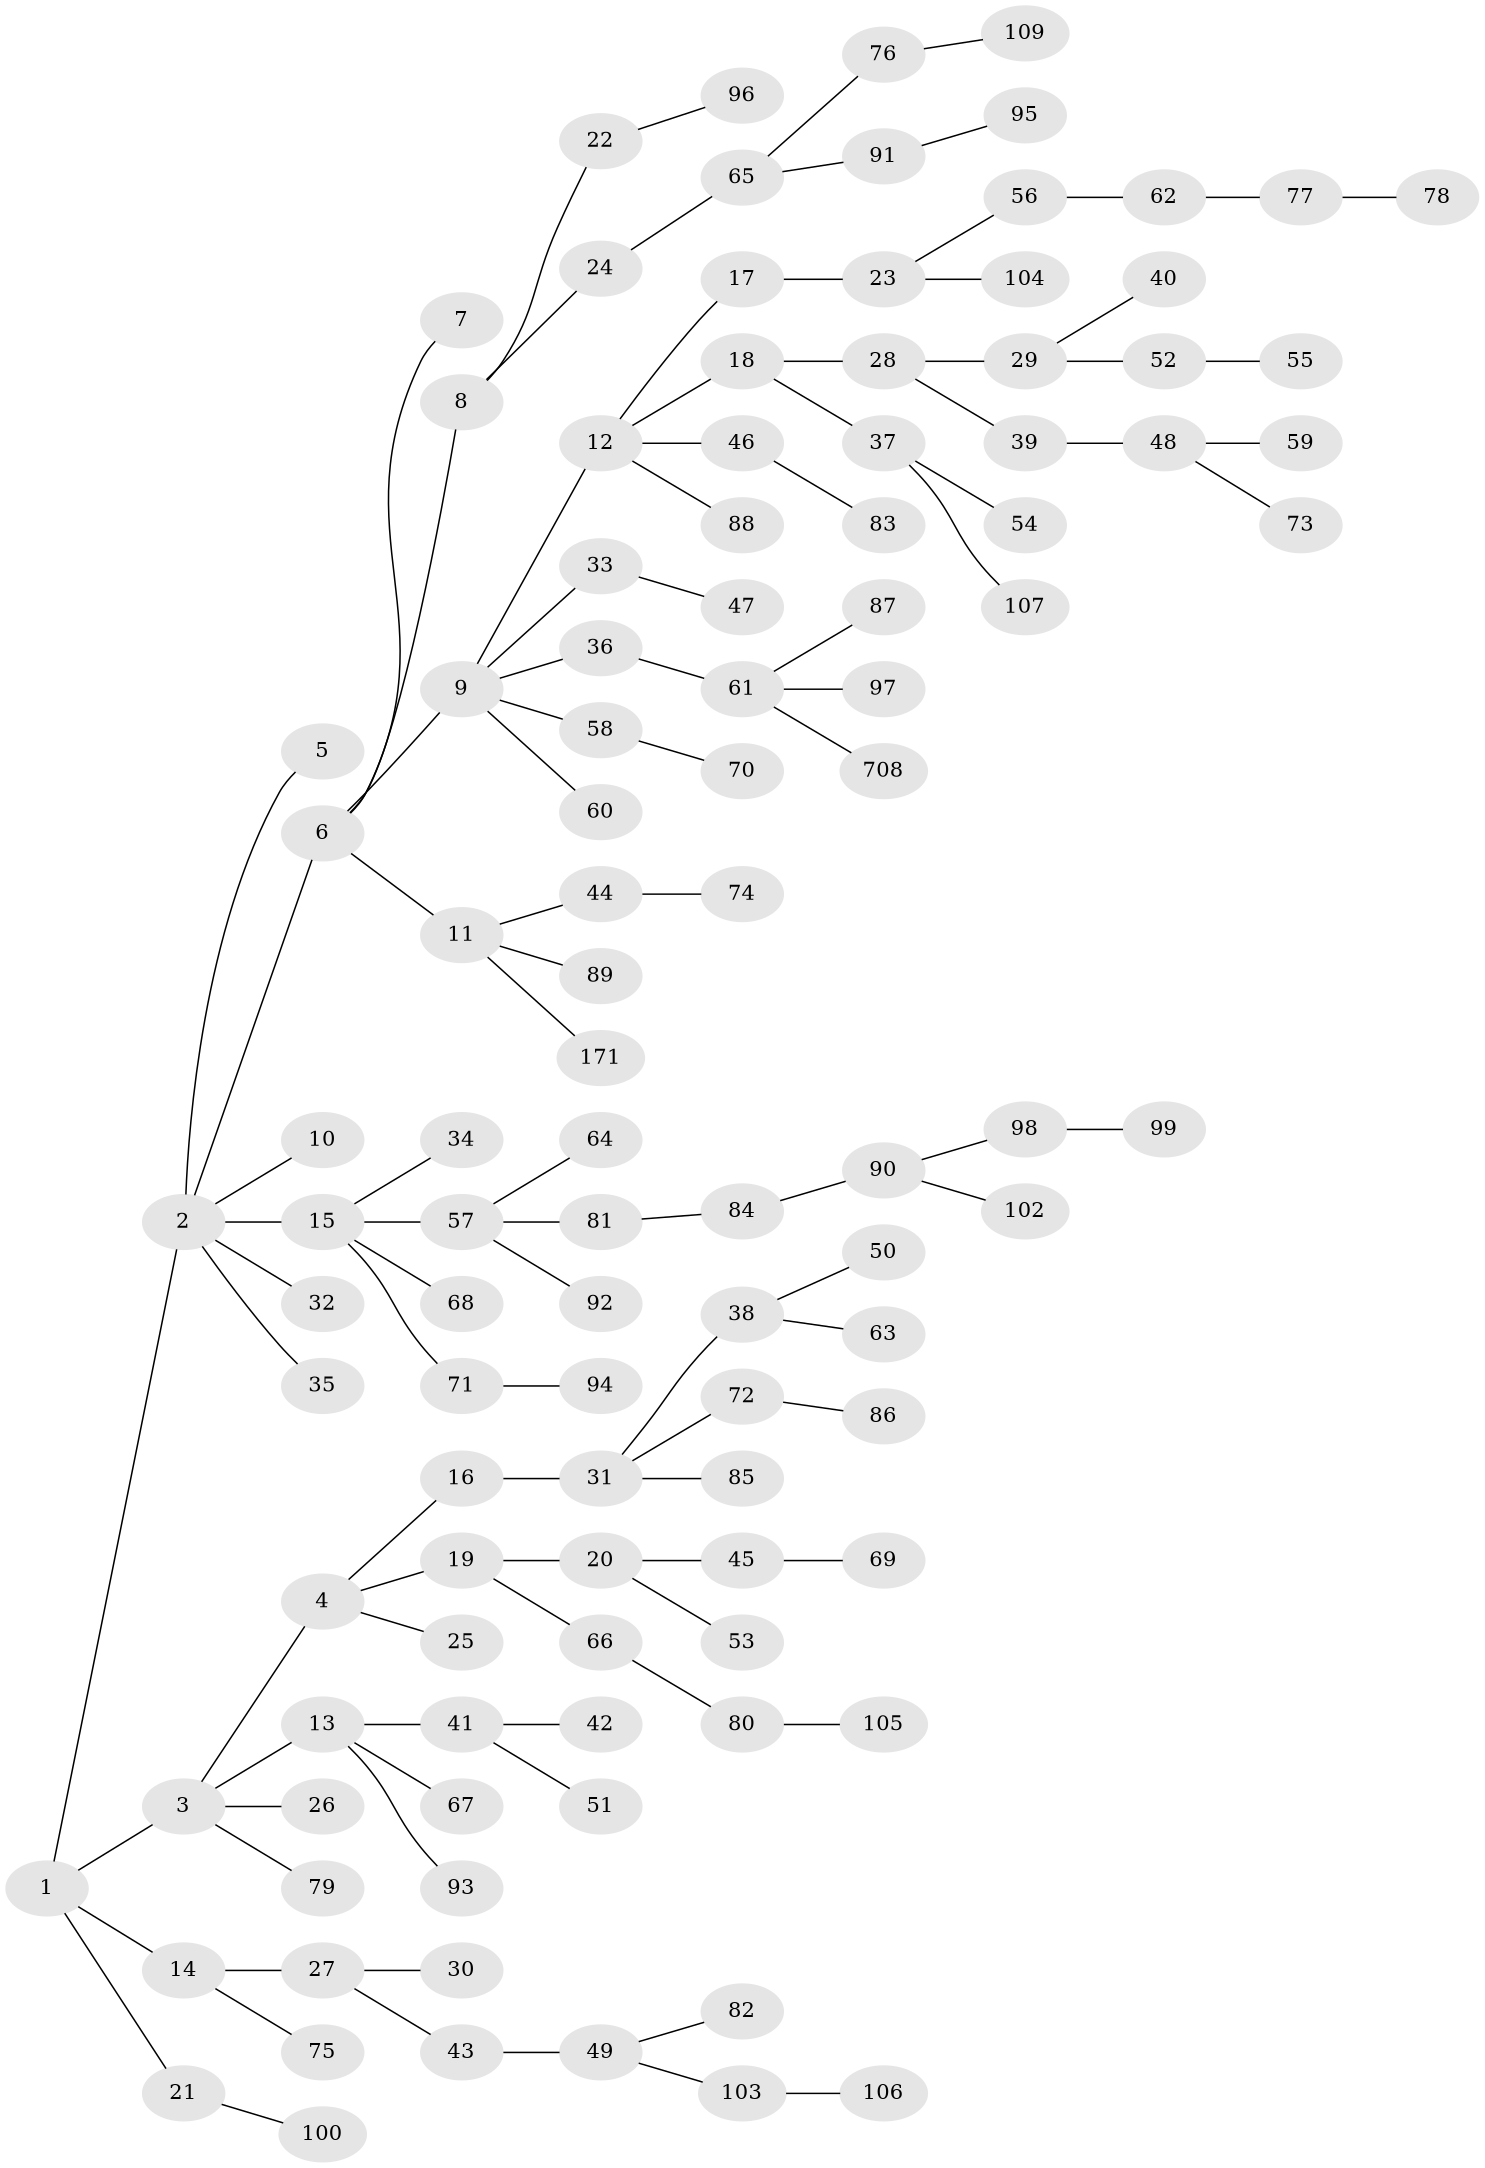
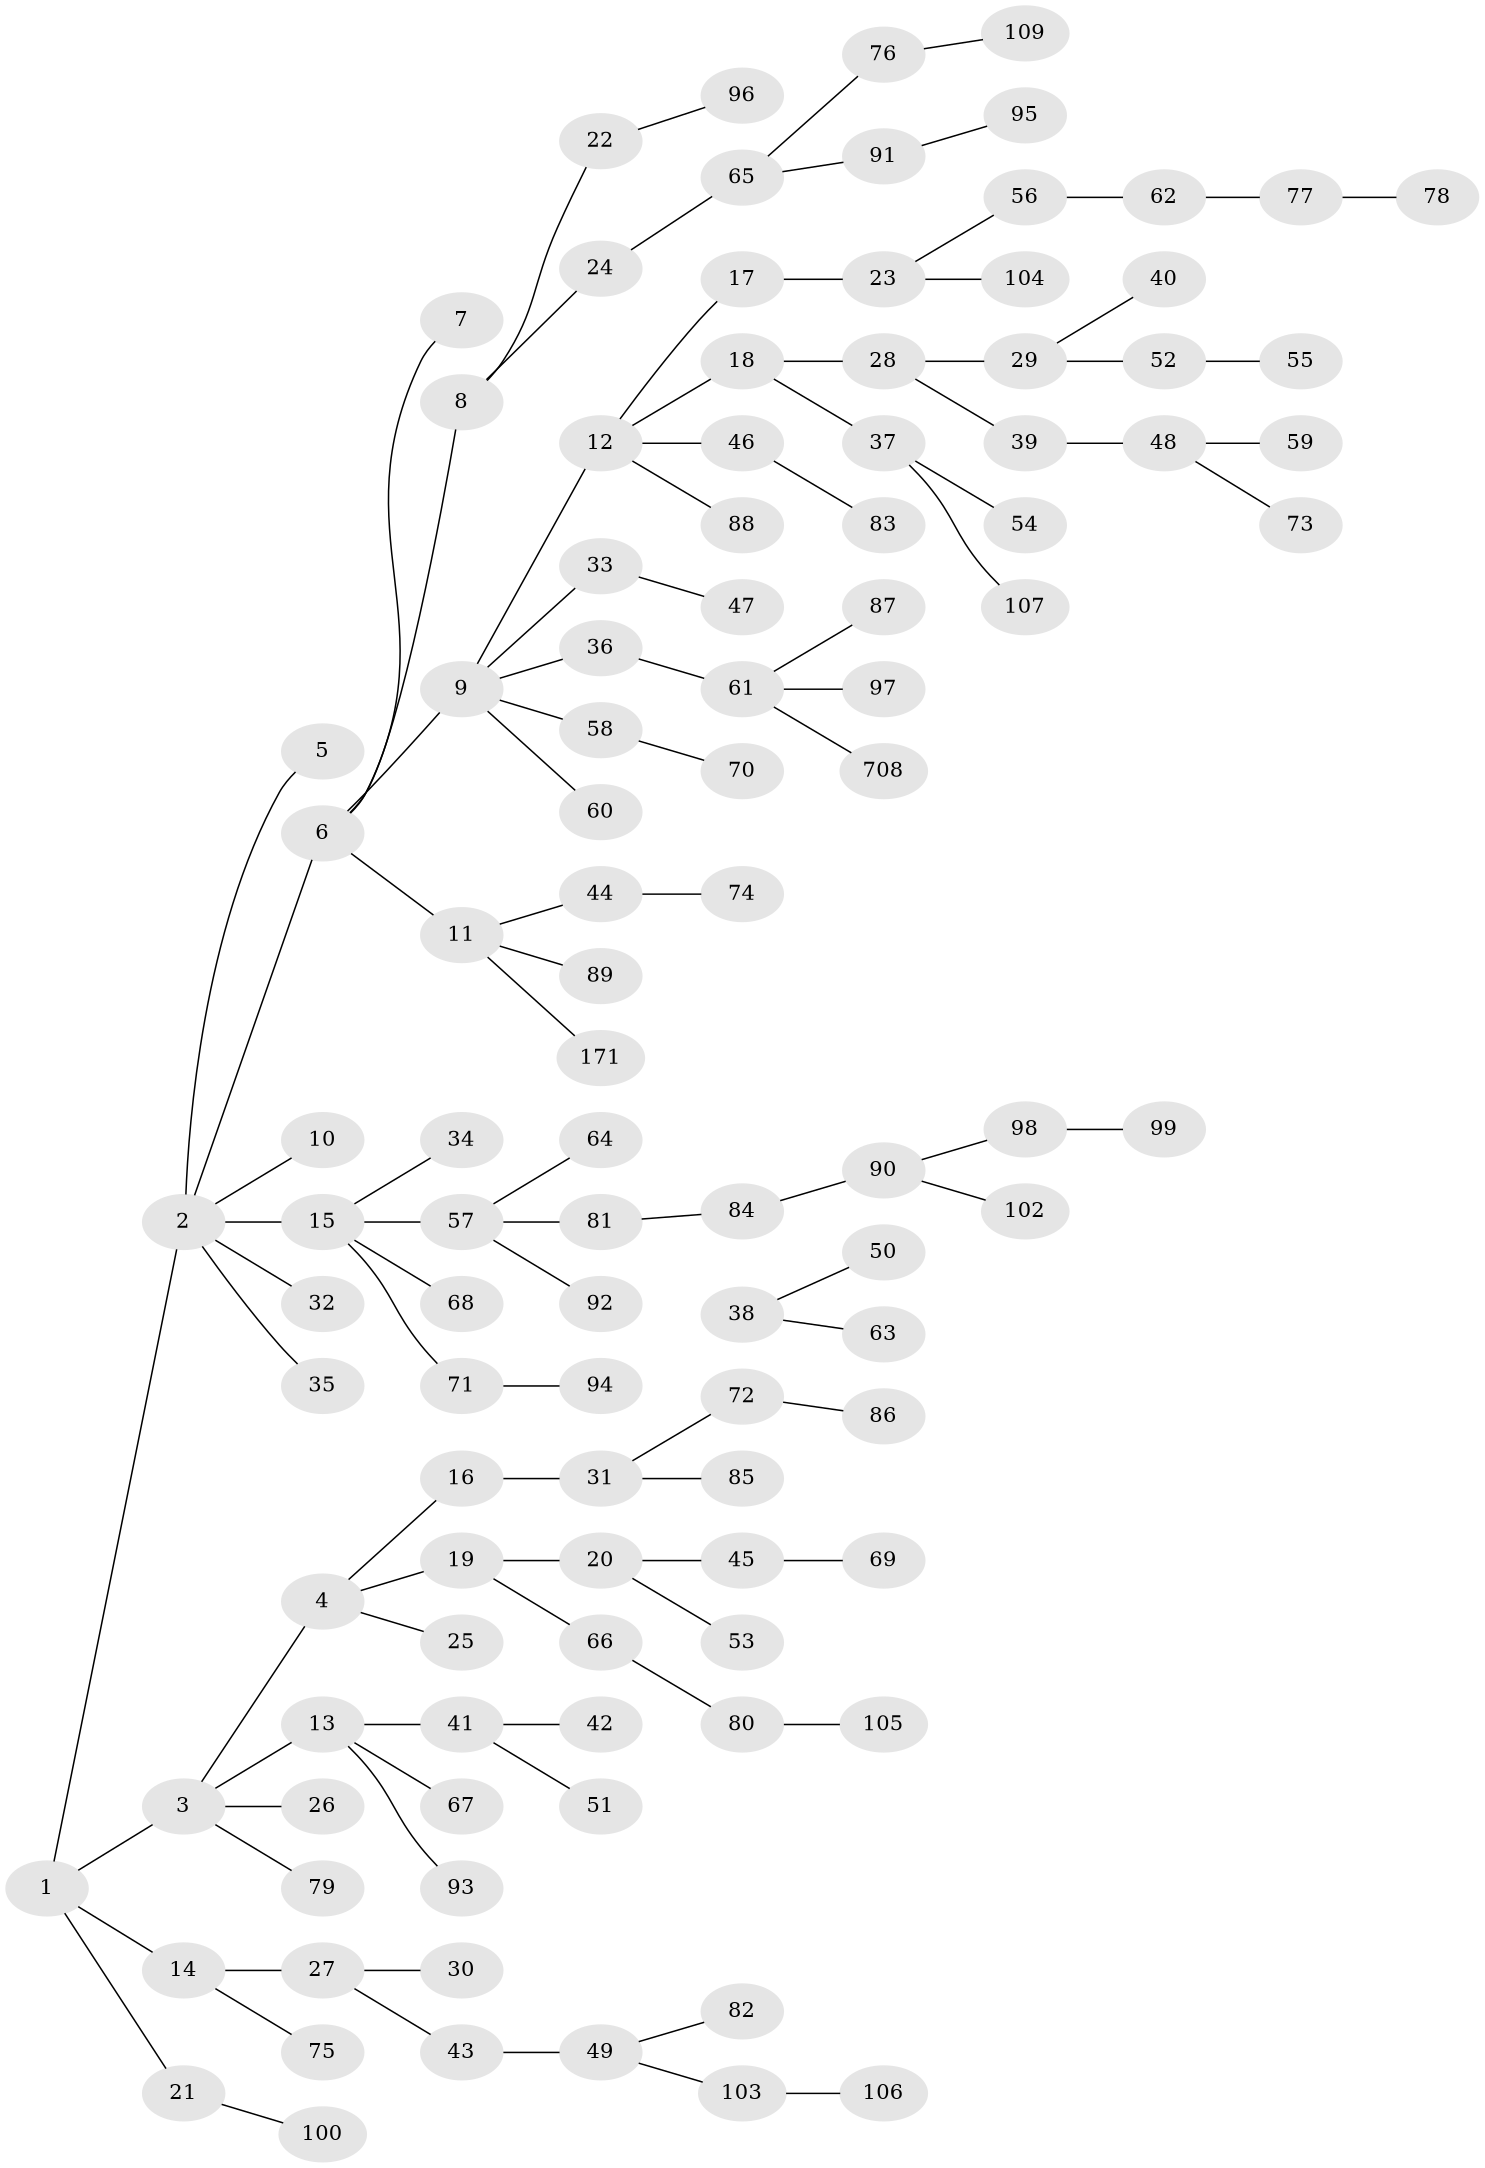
edge "38" -- "31": removed
